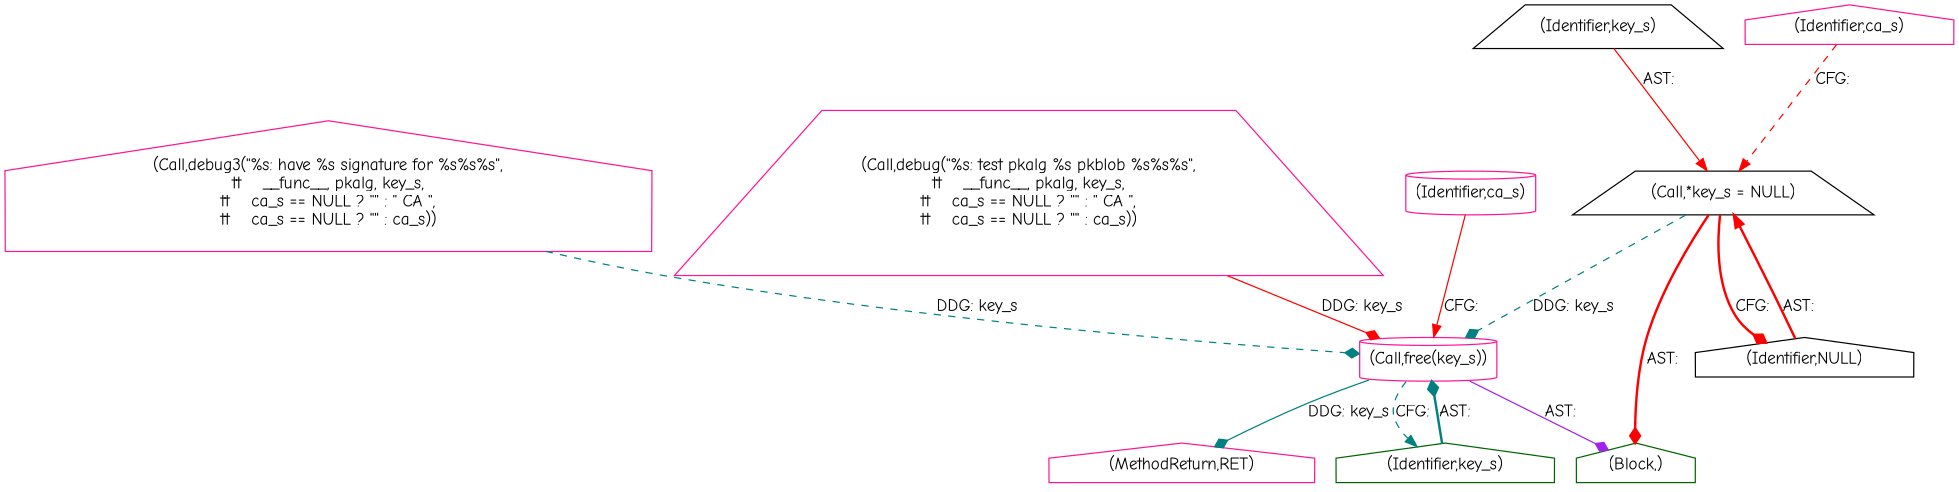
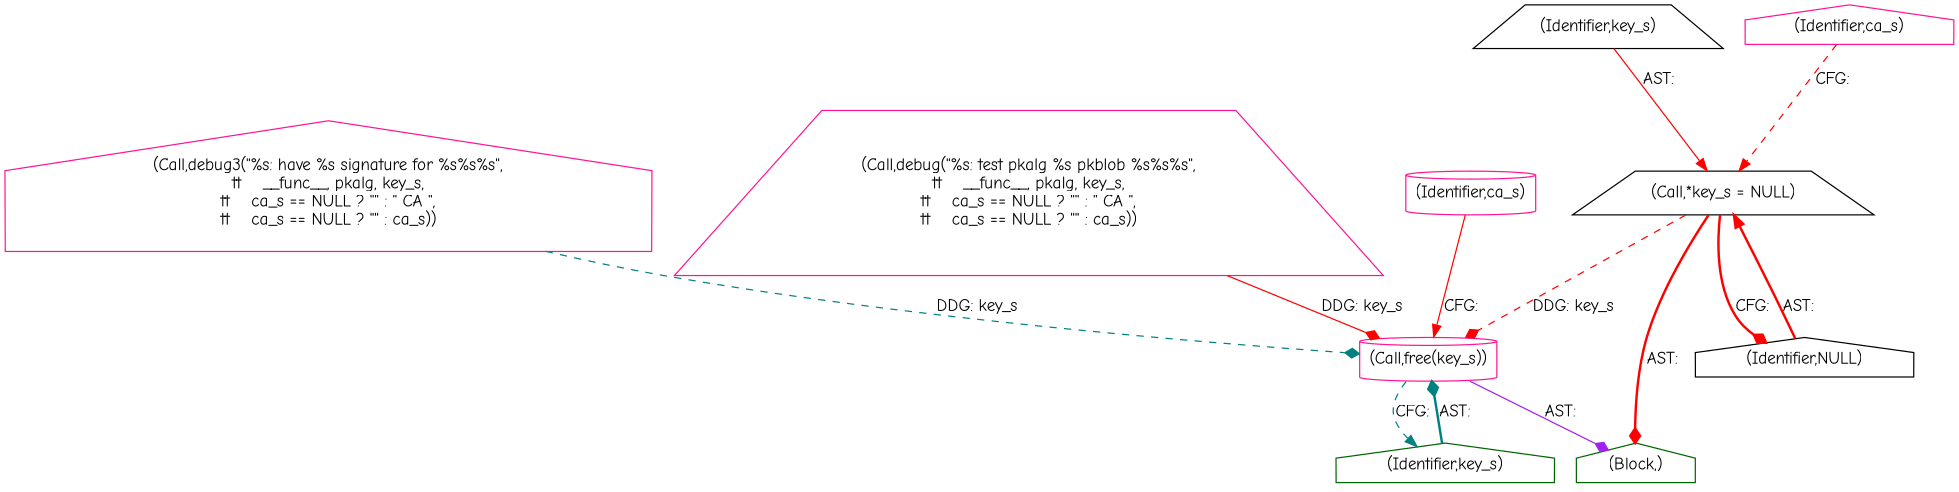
edge "(Call,*key_s = NULL)" -> "(Call,free(key_s))": color teal -> red
node "(MethodReturn,RET)": removed
